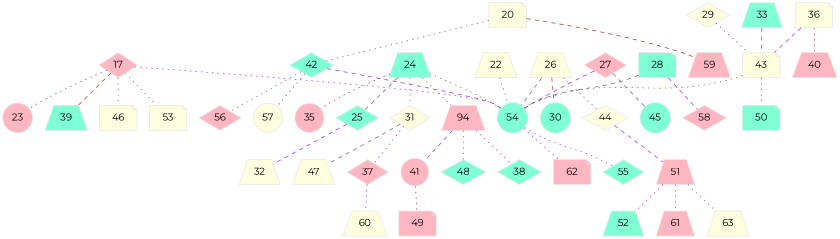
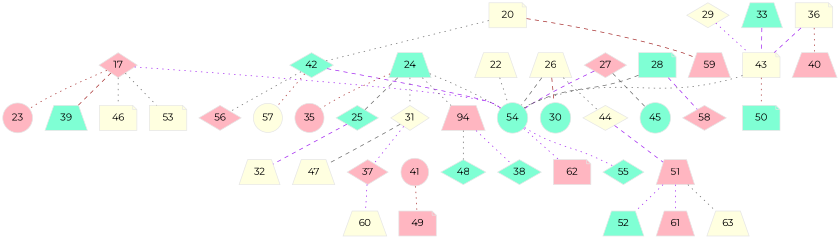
edge "94" -- "41": removed
